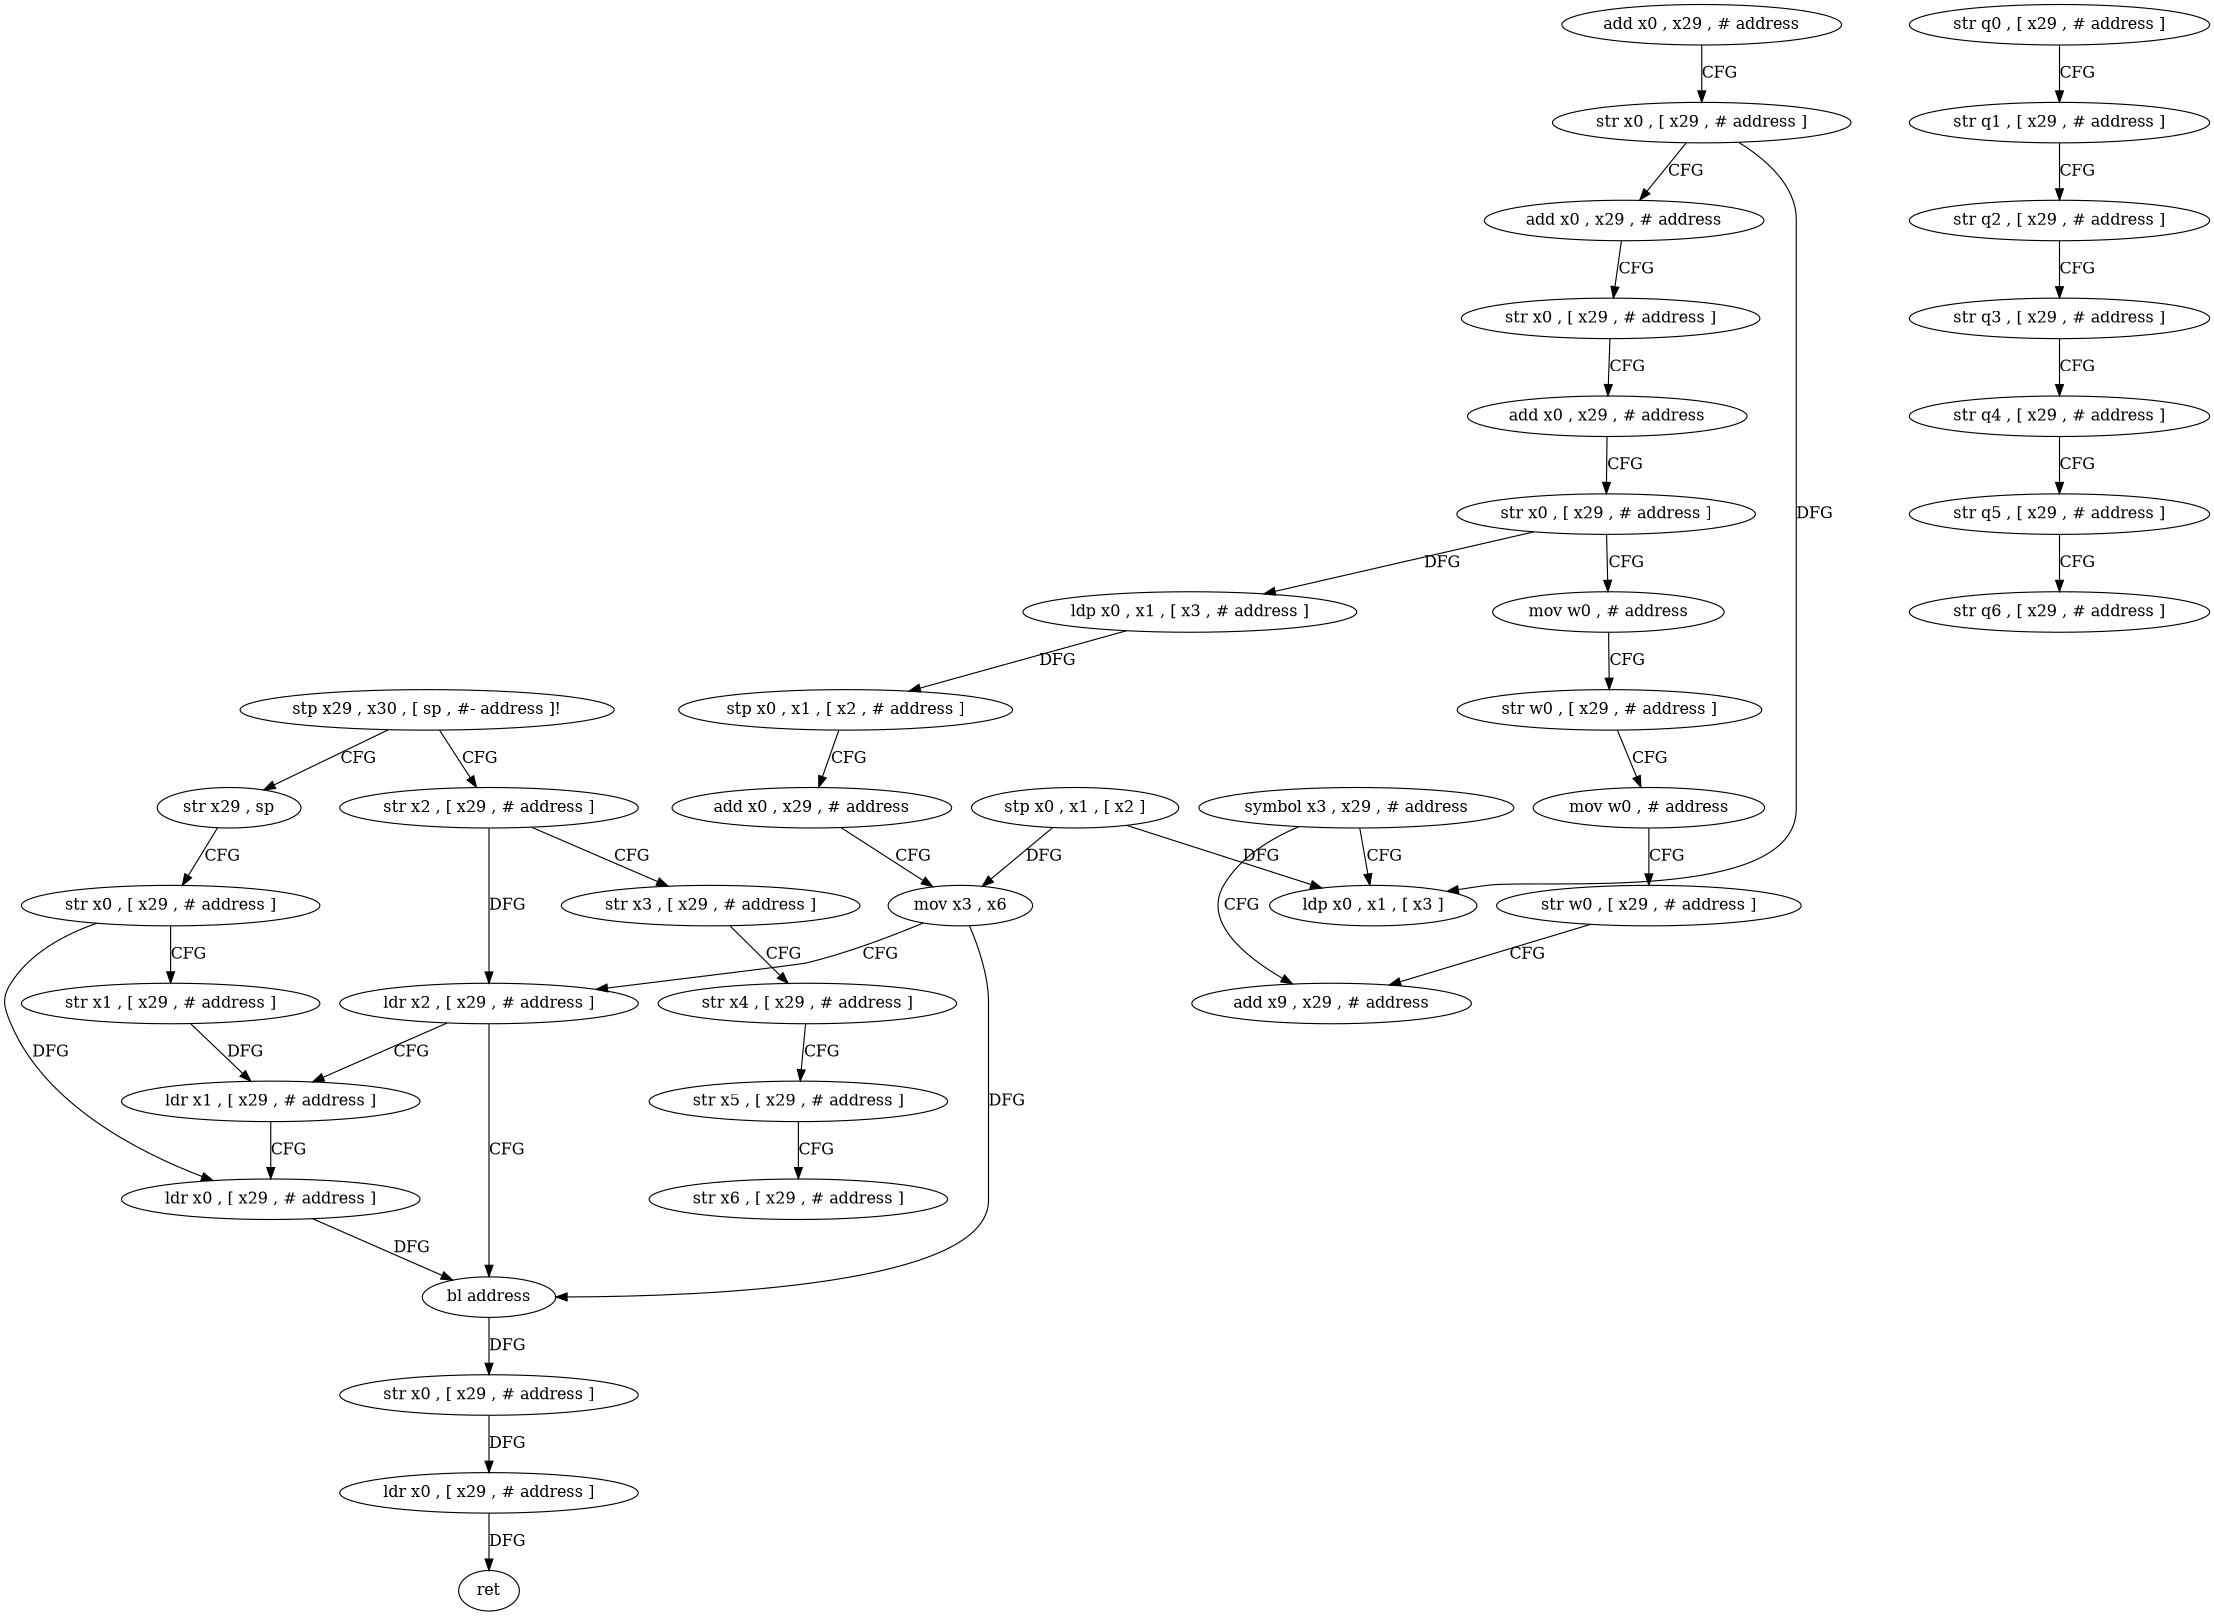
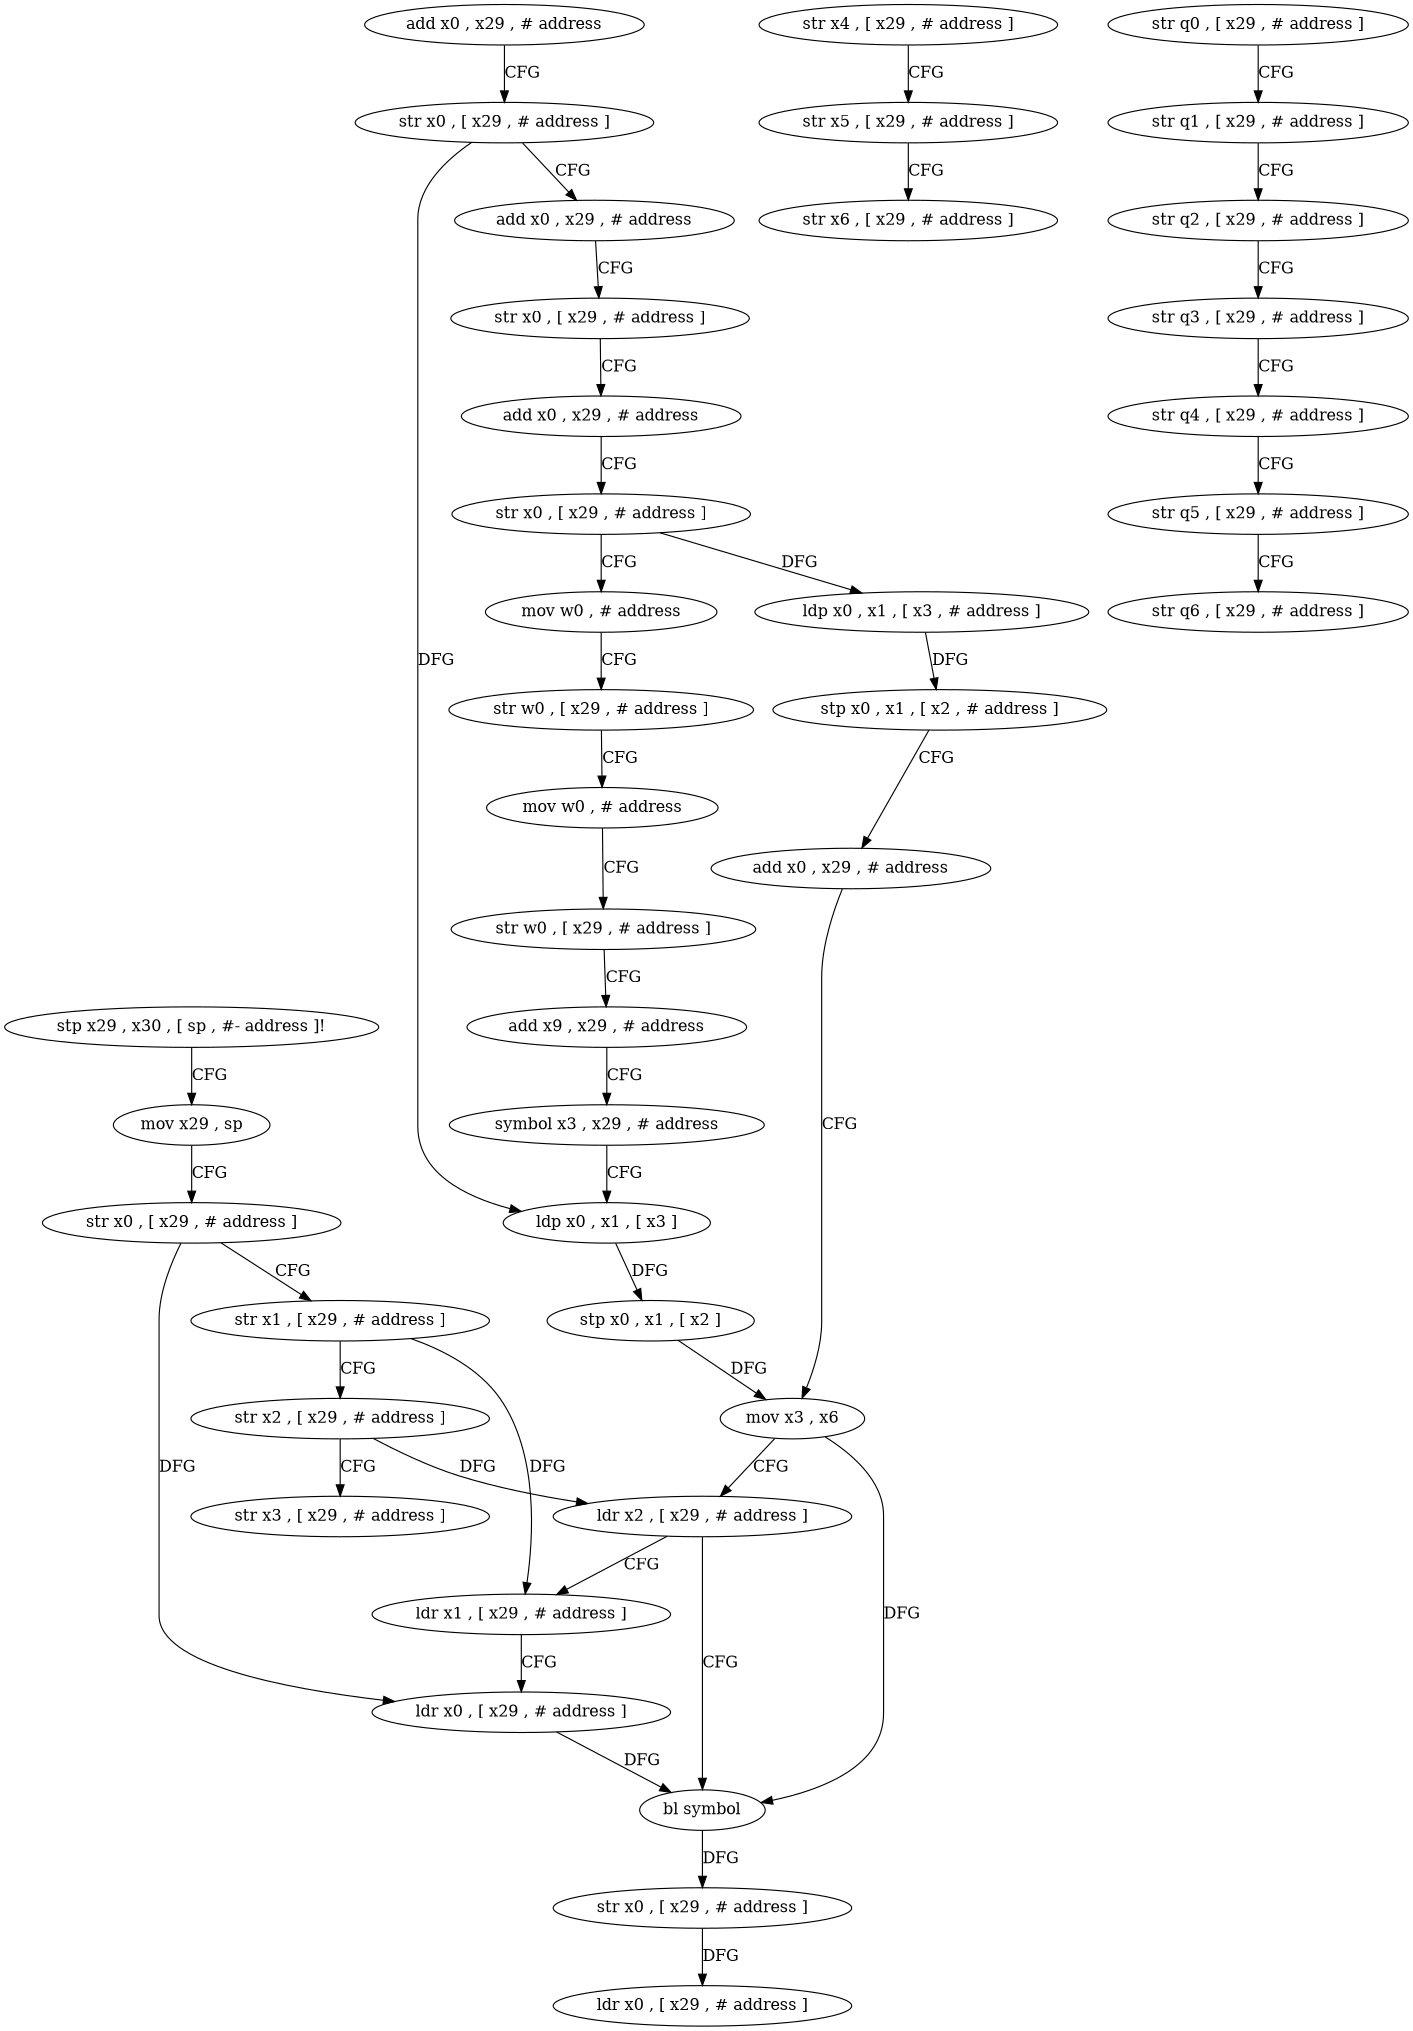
edge "stp x29 , x30 , [ sp , #- address ]!" -> "str x2 , [ x29 , # address ]": now "str x1 , [ x29 , # address ]" -> "str x2 , [ x29 , # address ]"
node "str x29 , sp": label "str x29 , sp" -> "mov x29 , sp"
edge "stp x0 , x1 , [ x2 ]" -> "ldp x0 , x1 , [ x3 ]": reversed
edge "symbol x3 , x29 , # address" -> "add x9 , x29 , # address": reversed
edge "str x3 , [ x29 , # address ]" -> "str x4 , [ x29 , # address ]": removed, label "CFG"
node "bl address": label "bl address" -> "bl symbol"
node "ret": removed
